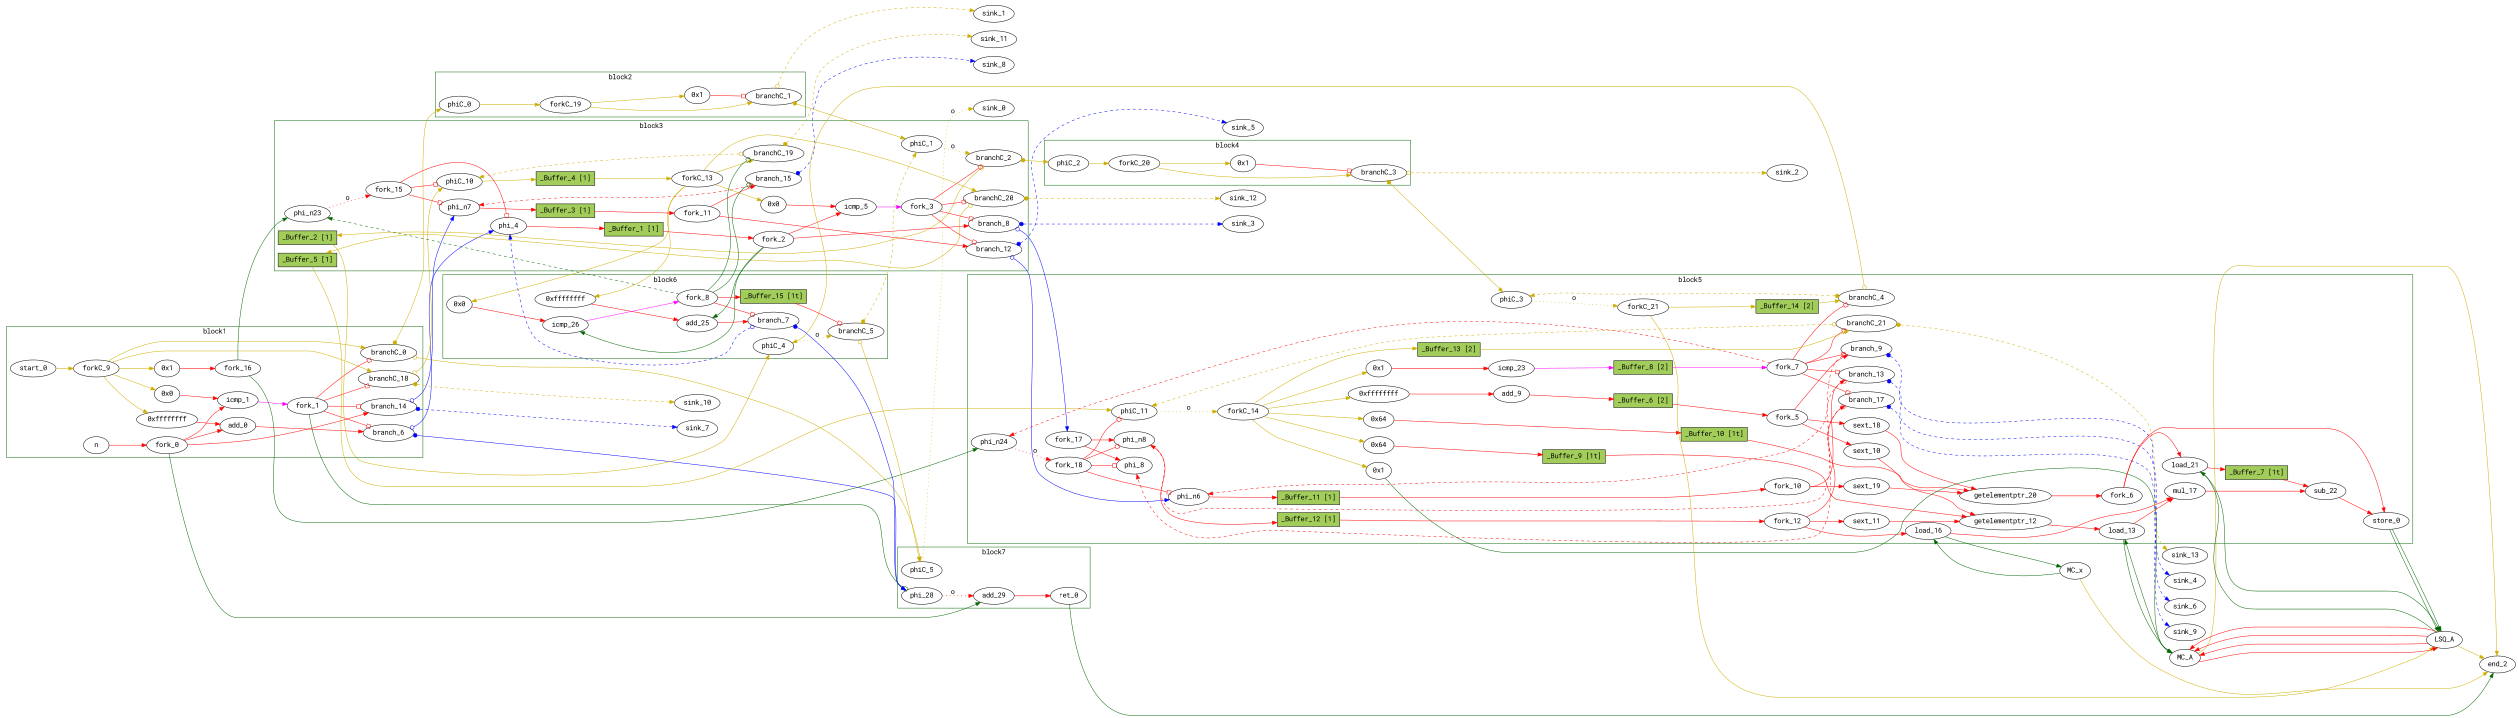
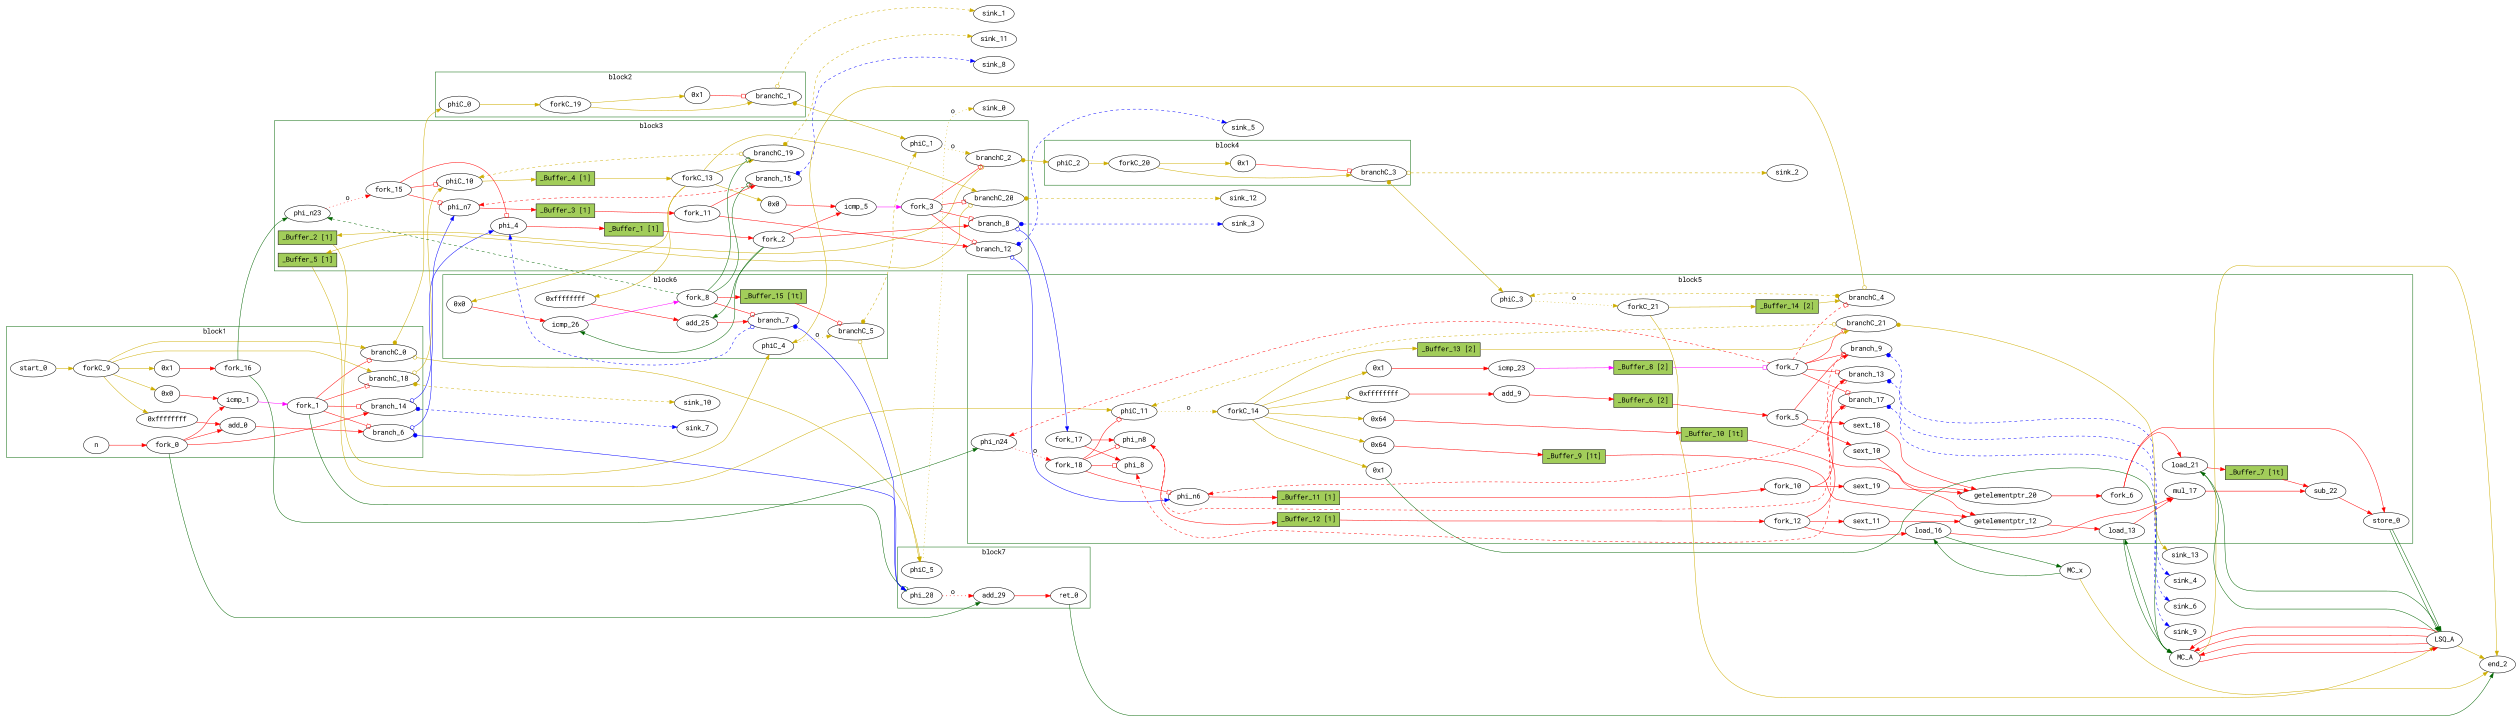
edge "fork_7" -> "branchC_4": style solid -> dashed
edge "_Buffer_8 [2]" -> "fork_7": arrowhead normal -> obox
edge "branchC_21" -- "sink_13": style dashed -> solid
